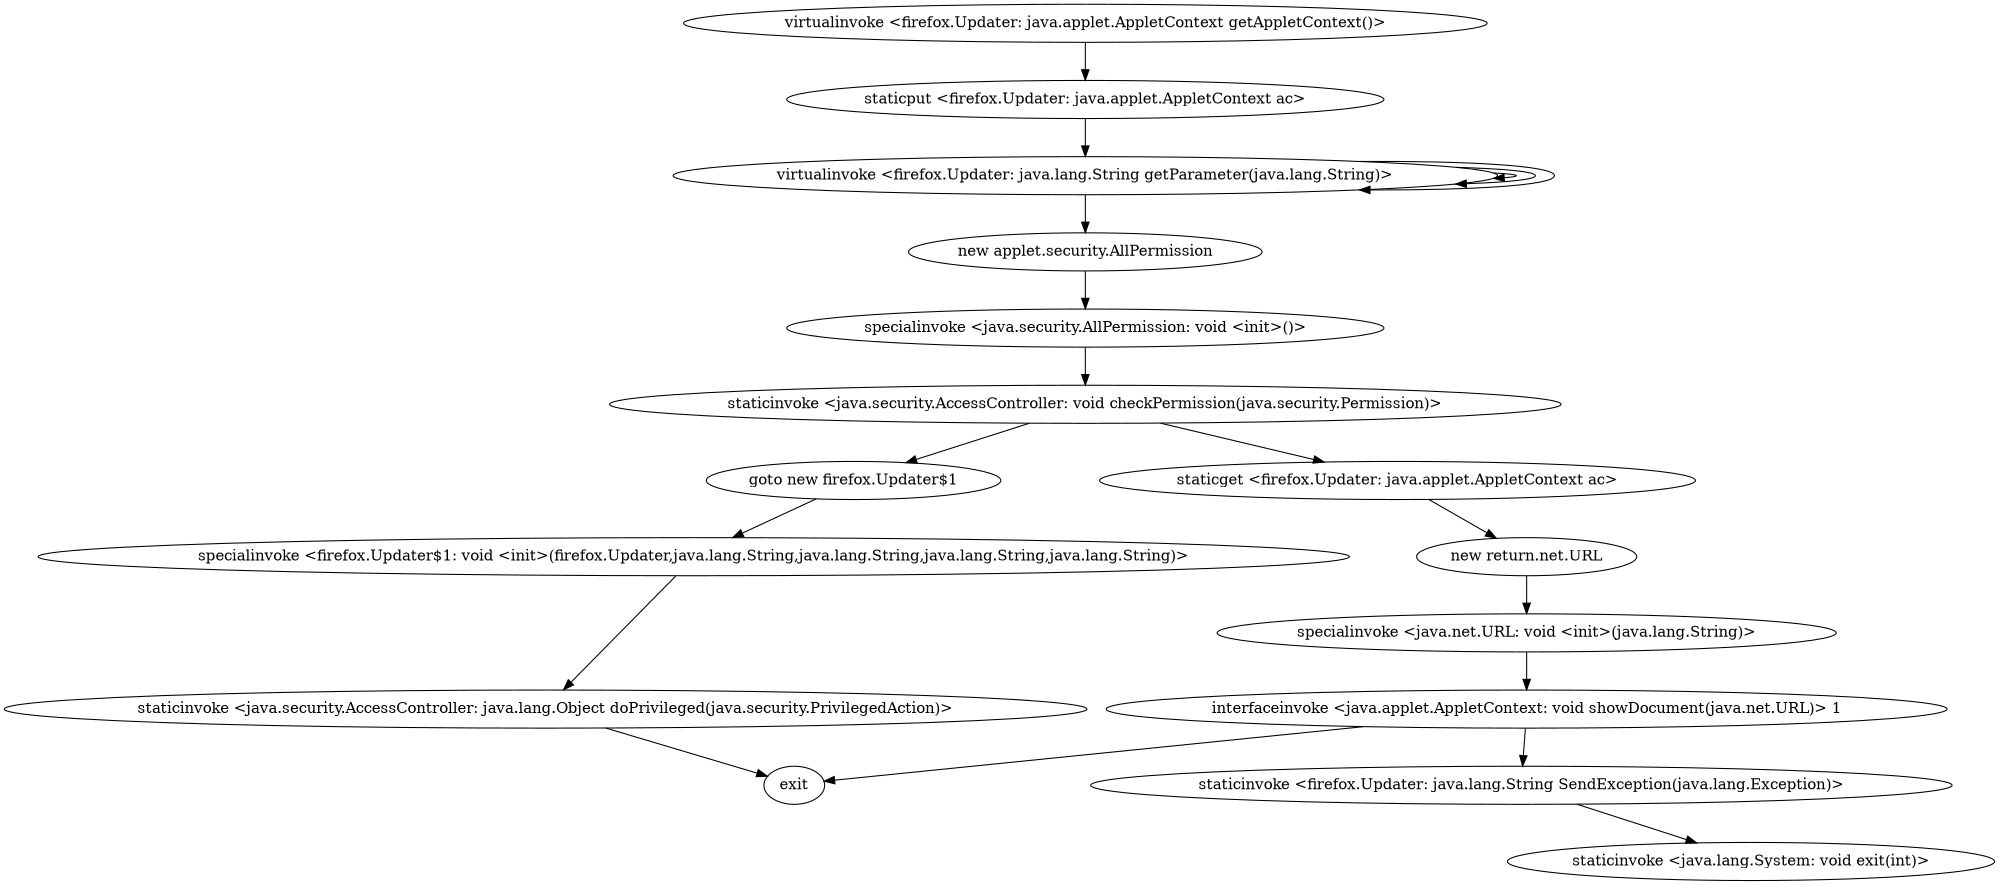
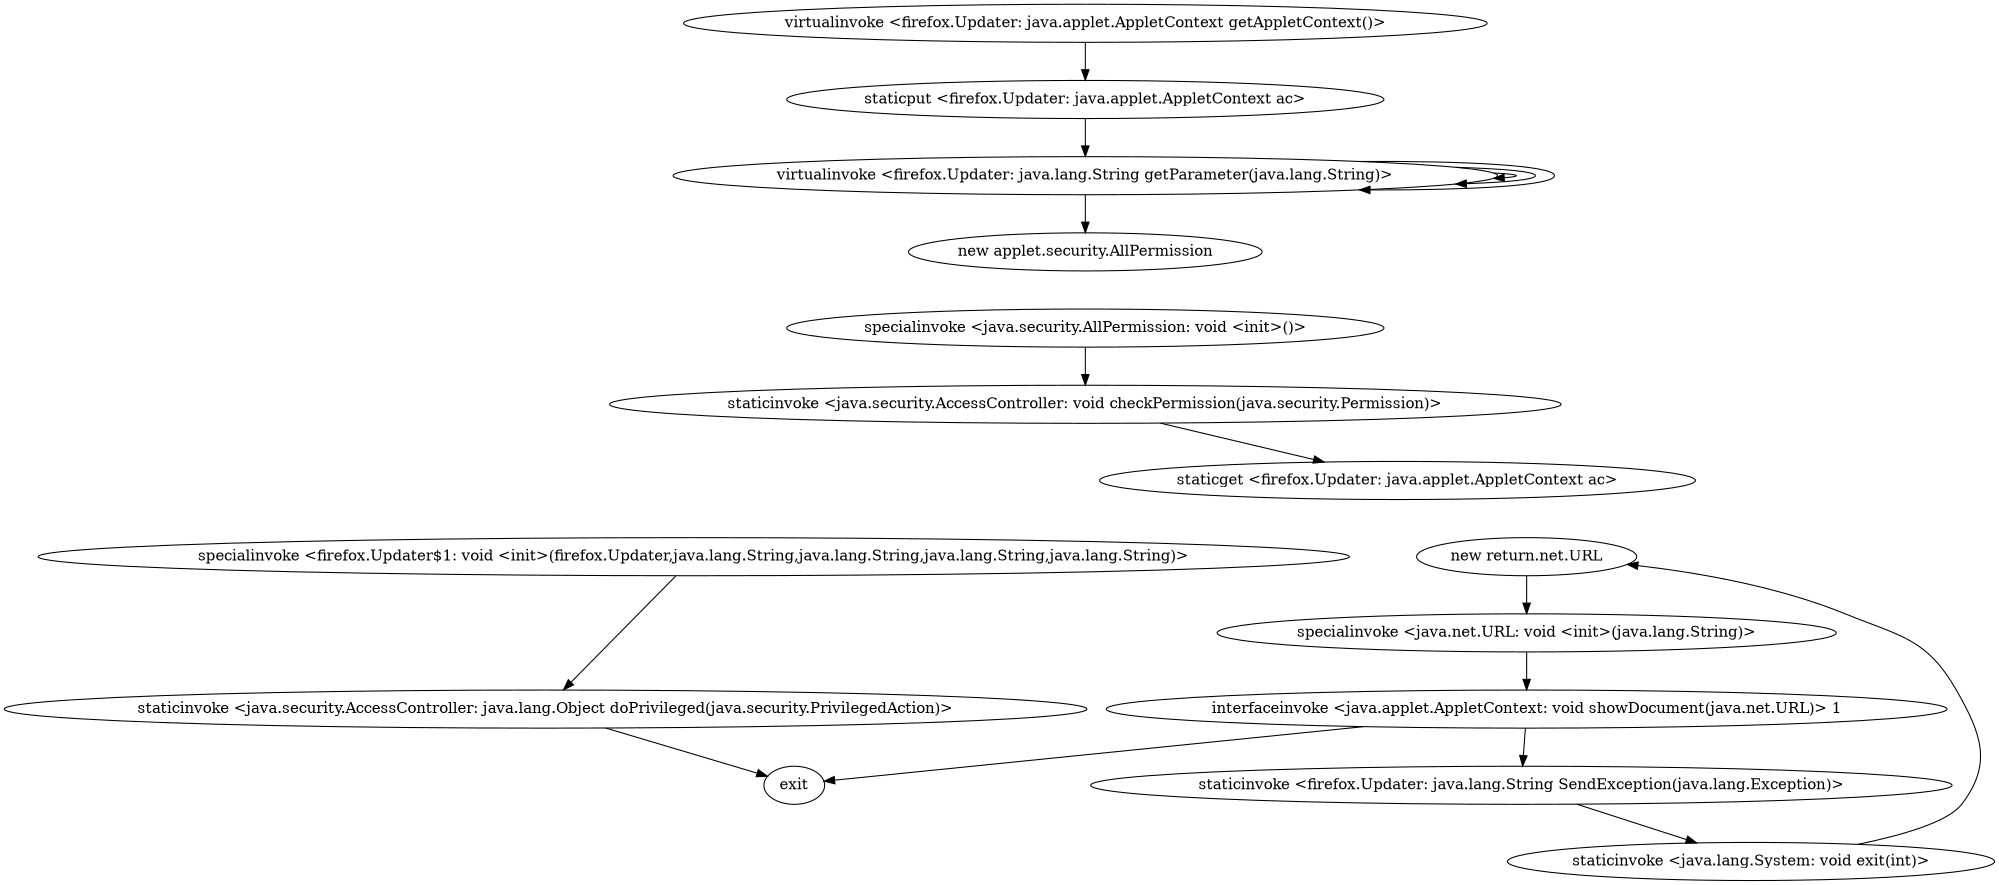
edge "new applet.security.AllPermission" -> "specialinvoke <java.security.AllPermission: void <init>()>": removed
node "goto new firefox.Updater$1": removed
edge "staticget <firefox.Updater: java.applet.AppletContext ac>" -> "new return.net.URL": now "staticinvoke <java.lang.System: void exit(int)>" -> "new return.net.URL"
